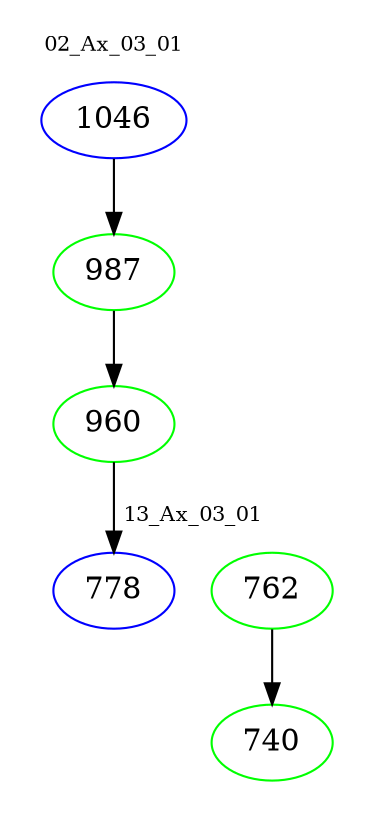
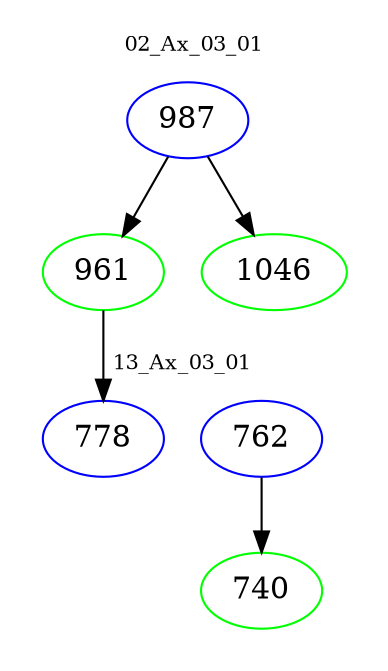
node "1046": color blue -> green
edge "1046" -> "987": reversed
node "987": color green -> blue
node "960": label "960" -> "961"
node "762": color green -> blue
